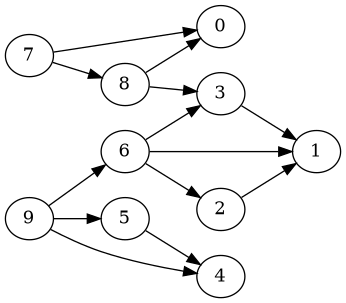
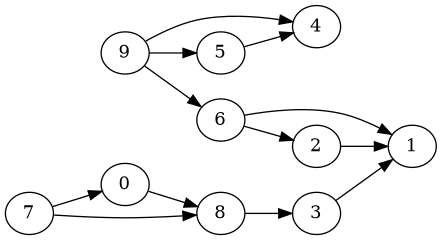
edge "8" -> "0": reversed
edge "6" -> "3": removed
